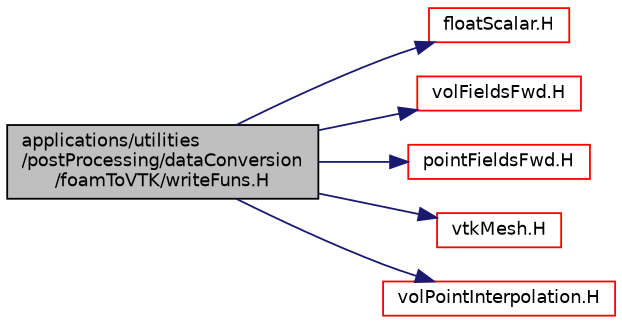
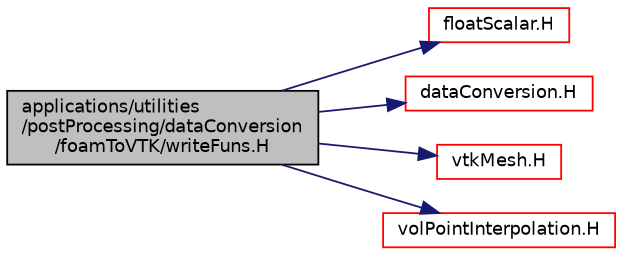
node "volFieldsFwd.H": label "volFieldsFwd.H" -> "dataConversion.H"
node "pointFieldsFwd.H": removed
